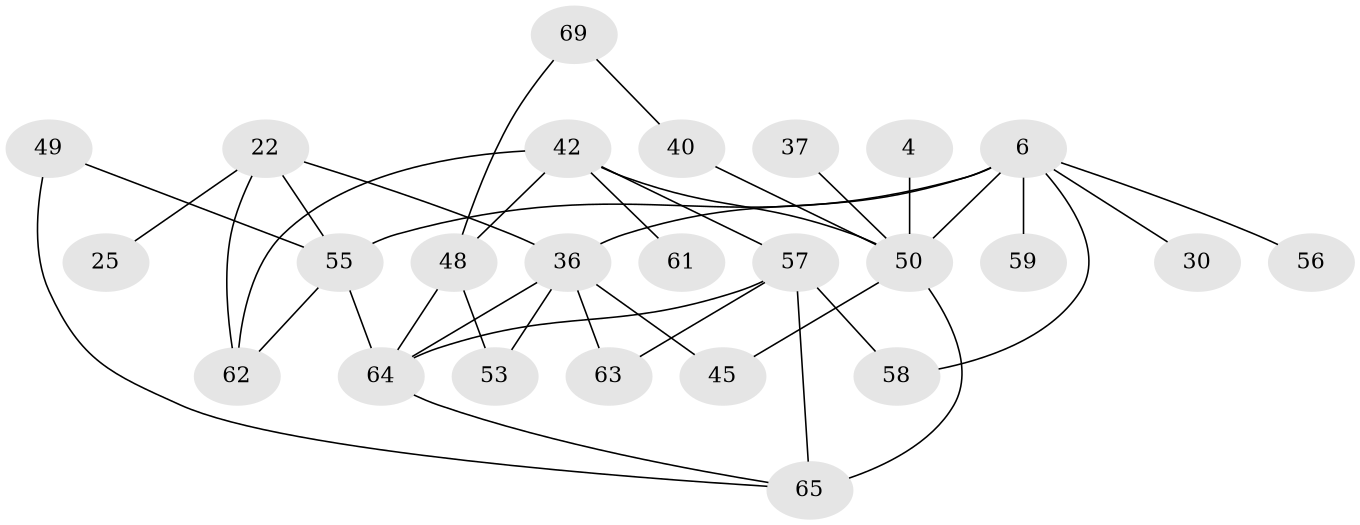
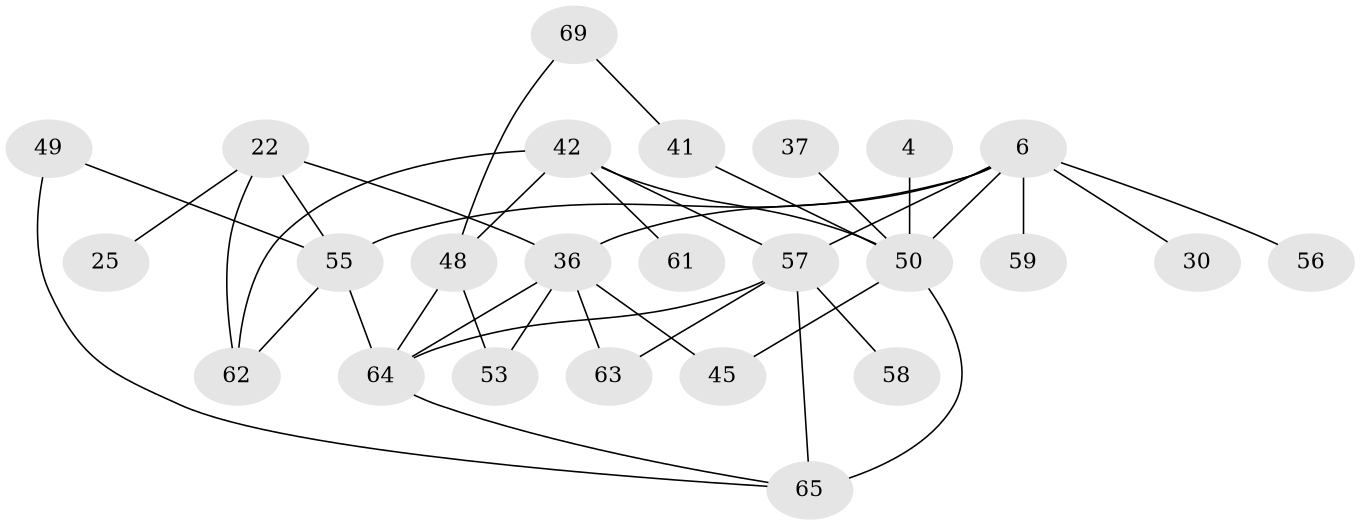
node "40": label "40" -> "41"
edge "6" -- "58": now "6" -- "57"
